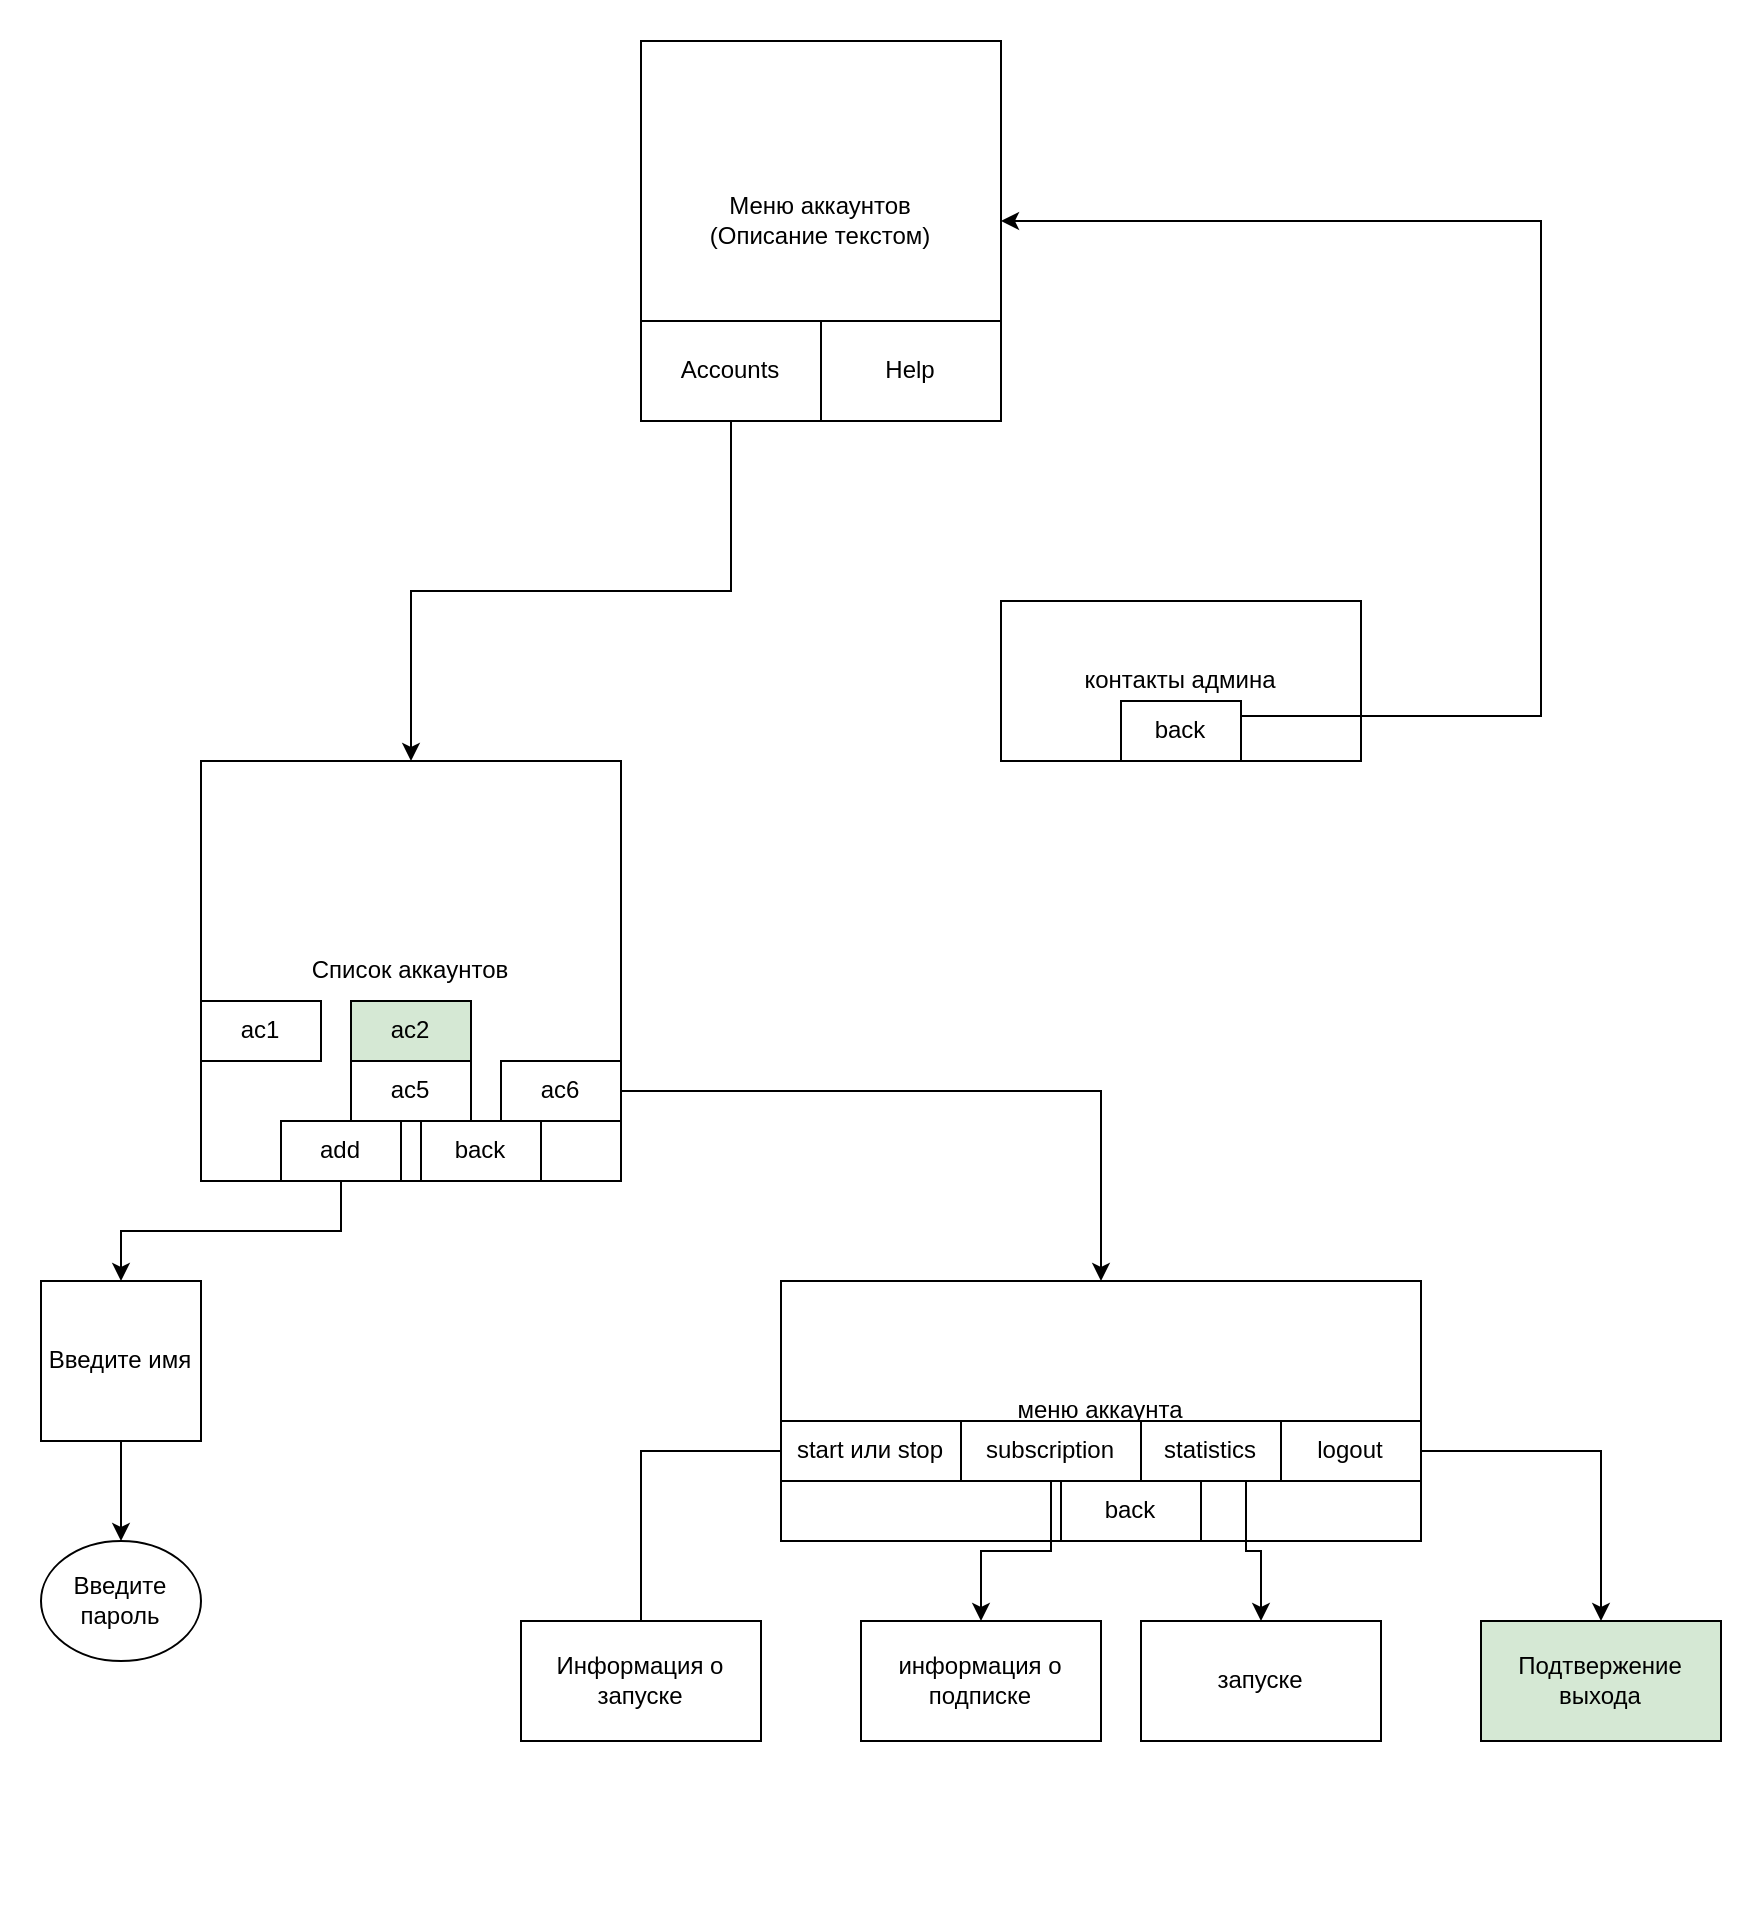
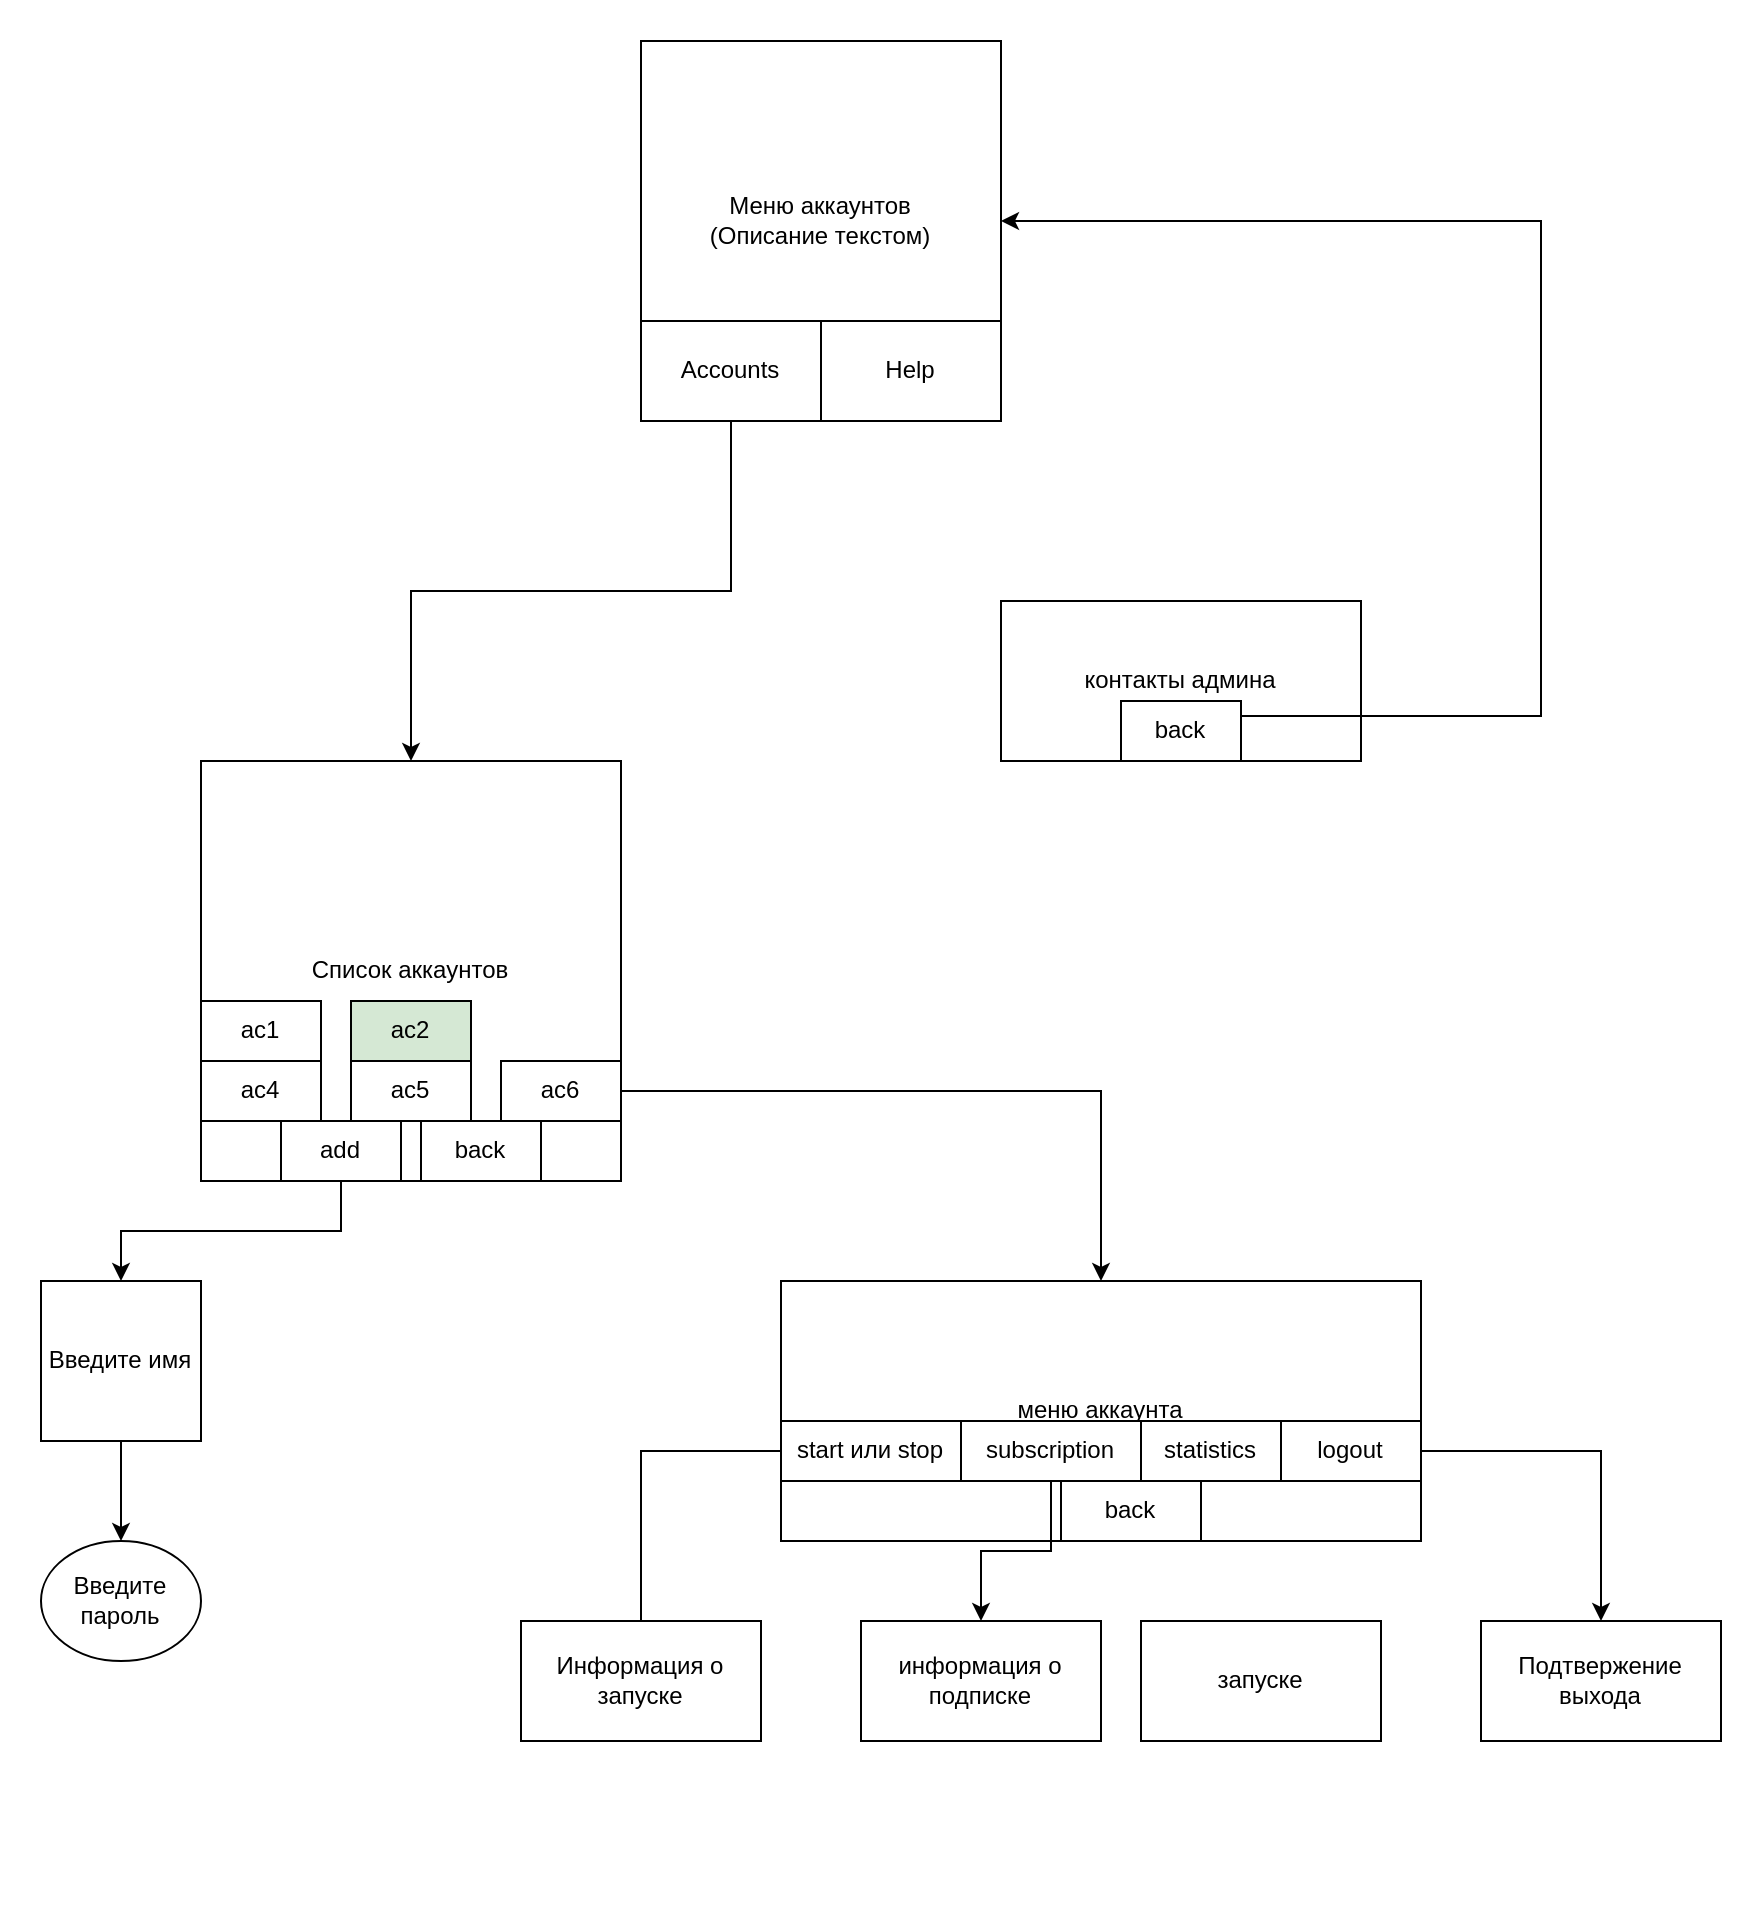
node "ac4": added
edge "statistics" -> "запуске": removed
node "Подтвержение выхода": fillcolor #d5e8d4 -> #ffffff
